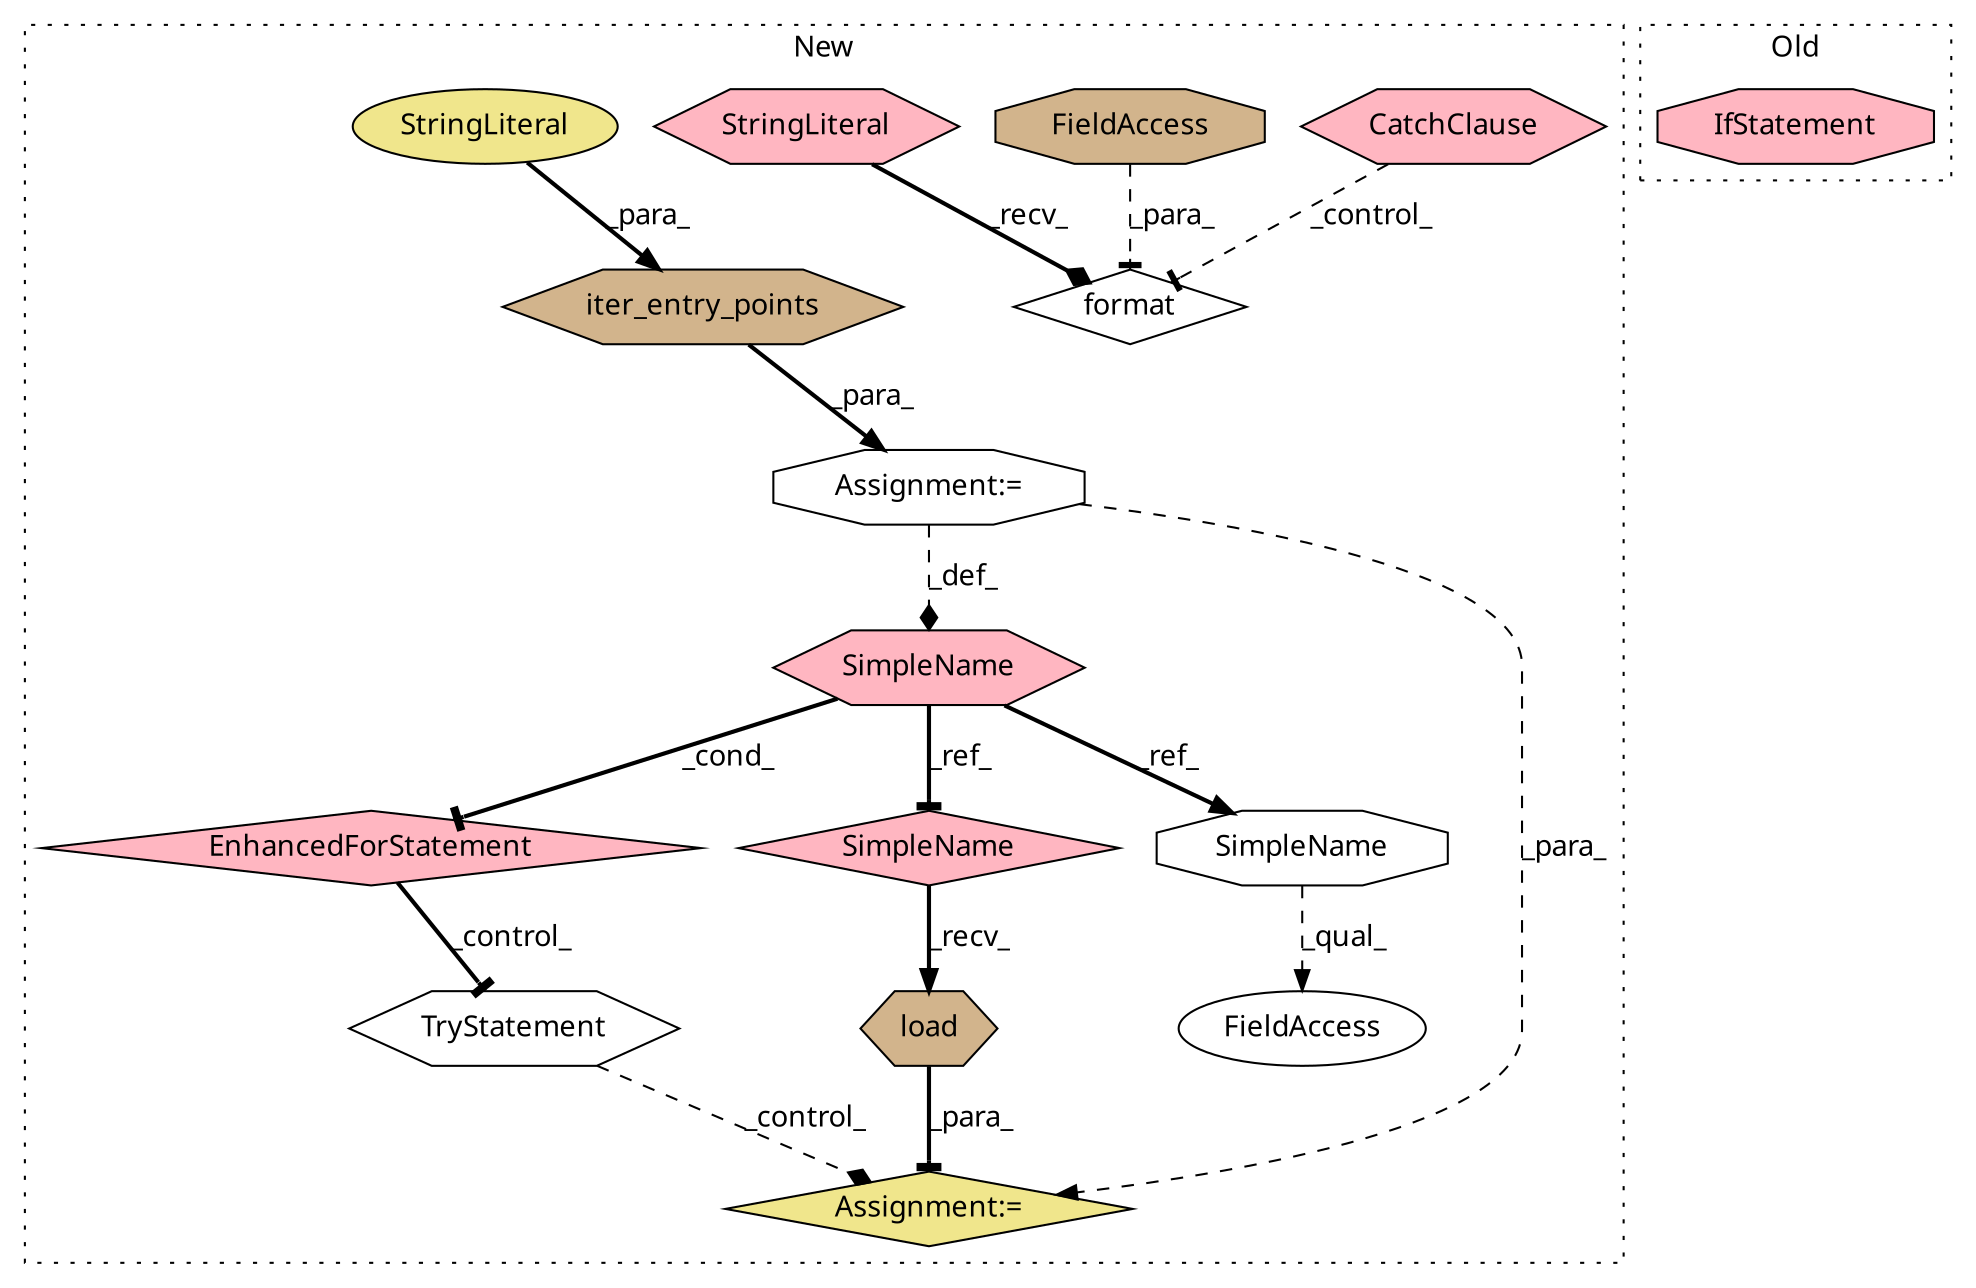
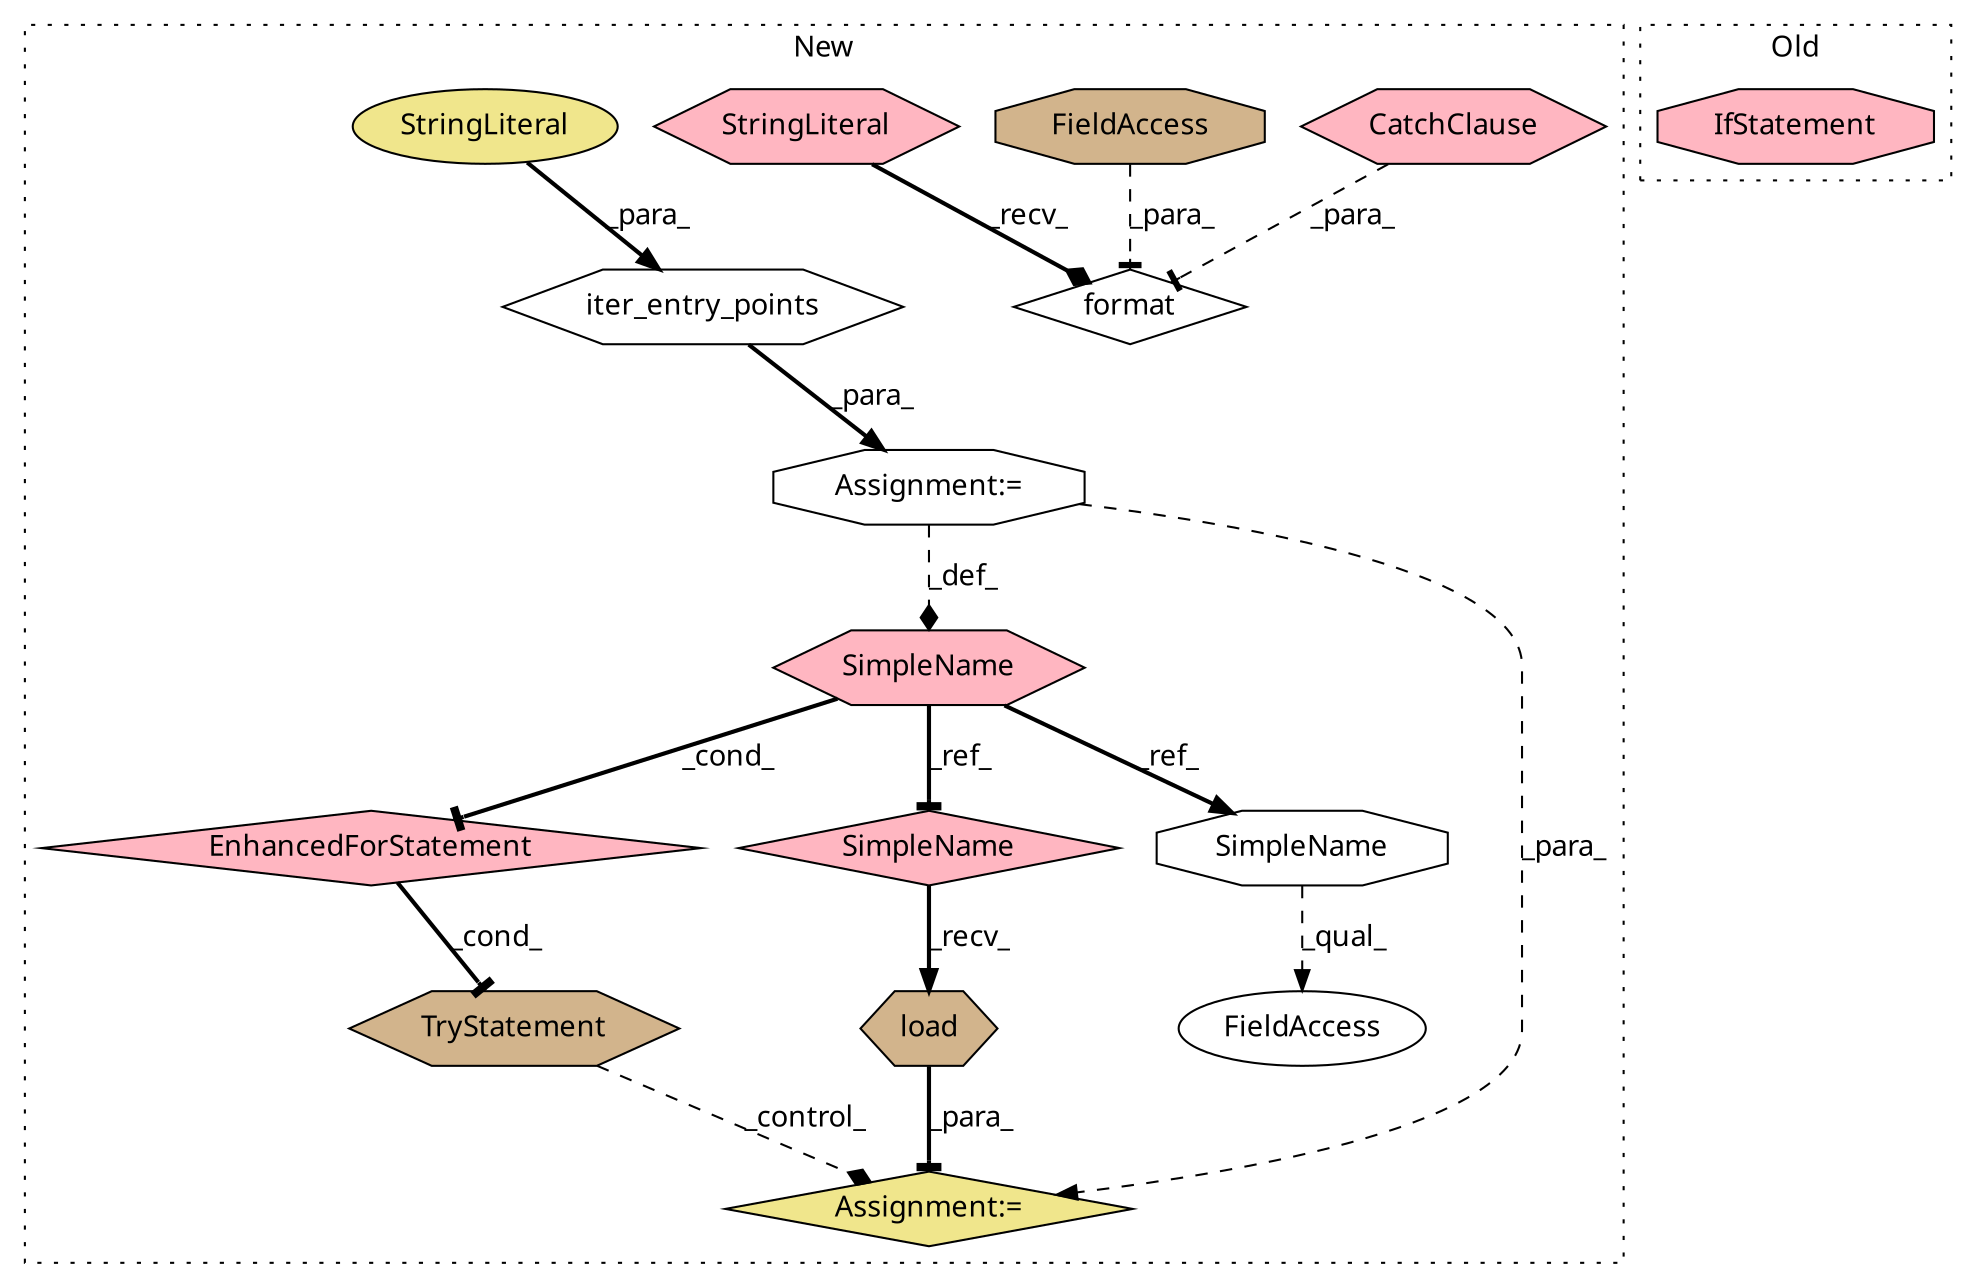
edge "CatchClause" -> "format": label "_control_" -> "_para_"
node "iter_entry_points": fillcolor tan -> white
edge "EnhancedForStatement" -> "TryStatement": label "_control_" -> "_cond_"
node "TryStatement": fillcolor white -> tan
